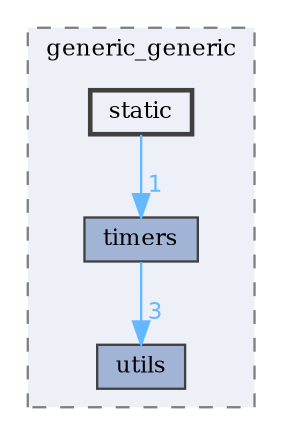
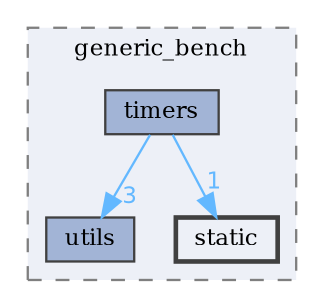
cluster "generic_generic": label "generic_generic" -> "generic_bench"
edge "static" -> "timers": reversed
